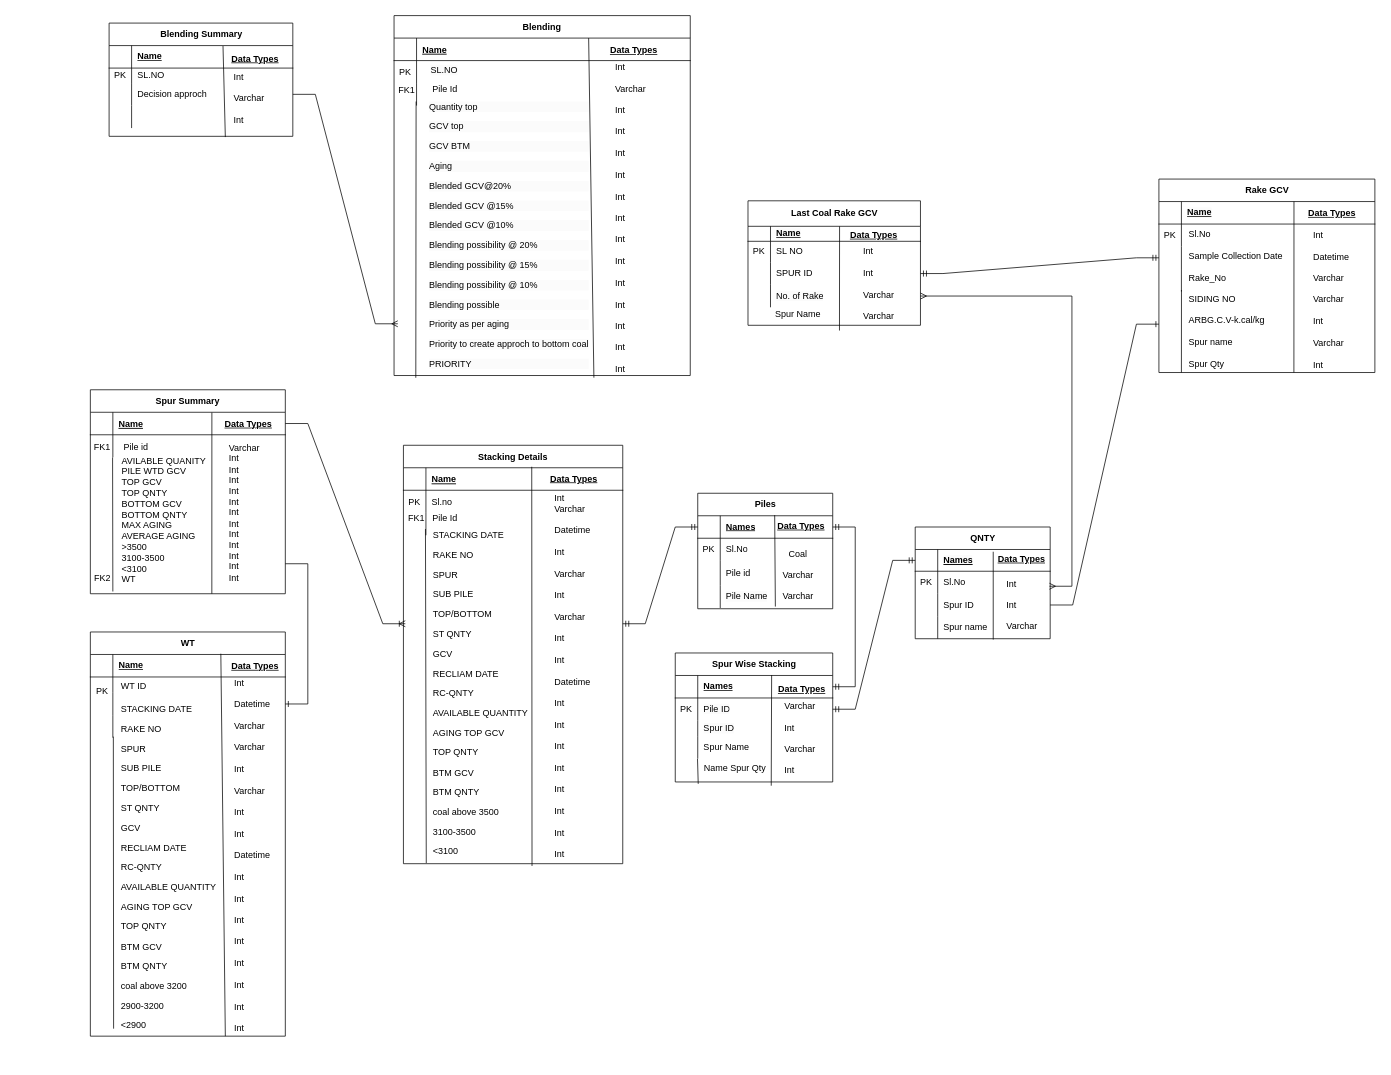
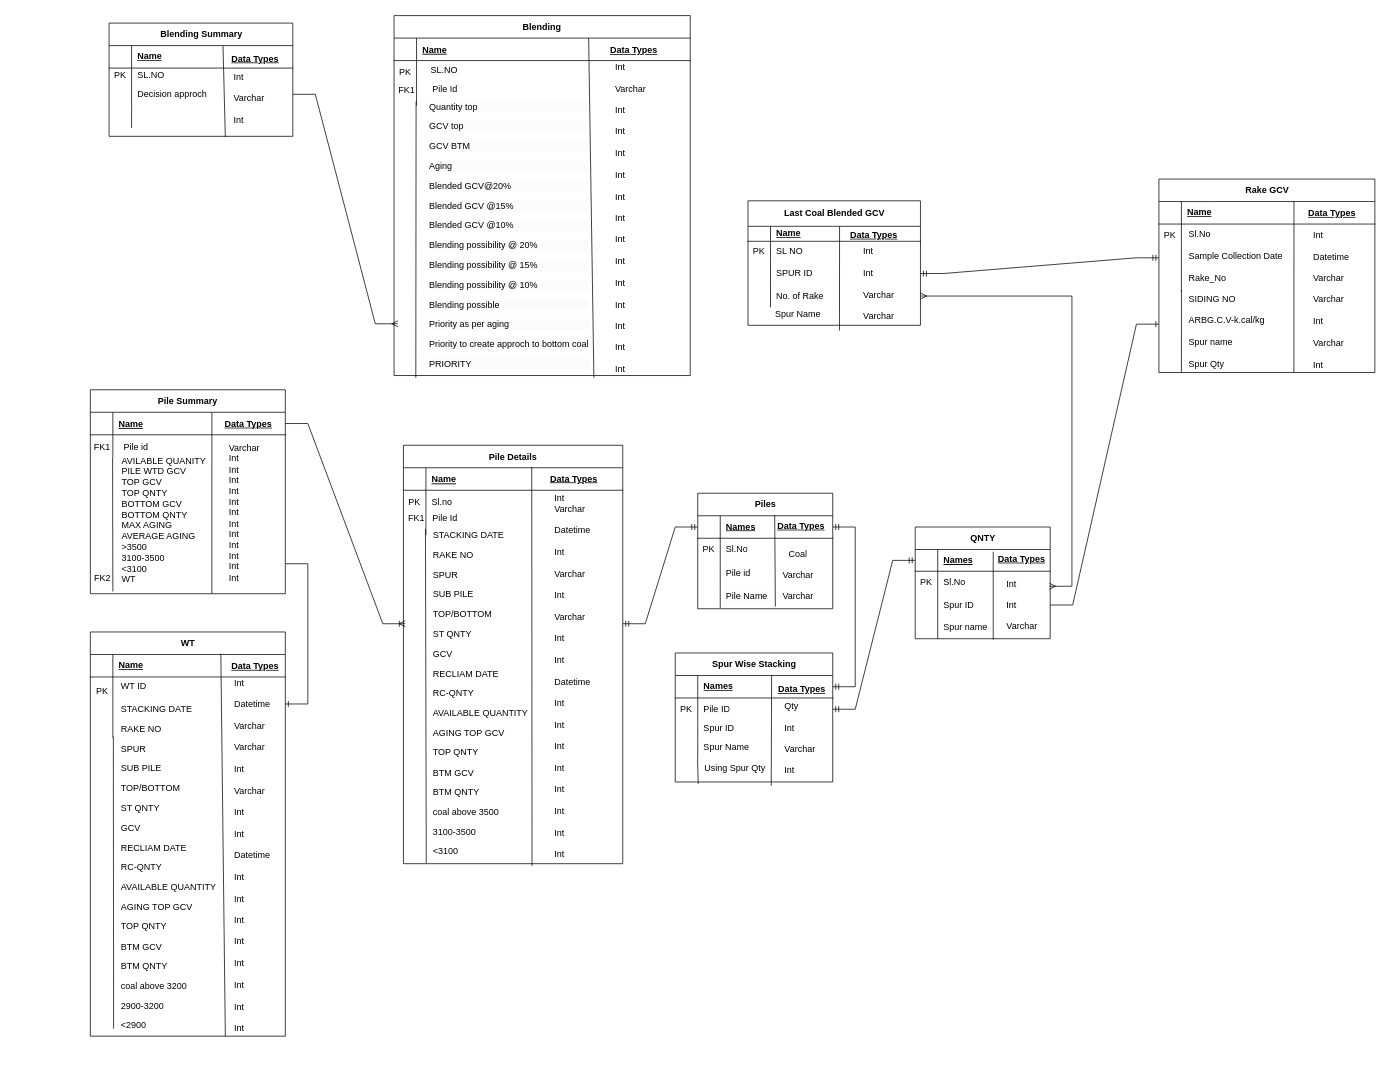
node "Last Coal Rake GCV": label "Last Coal Rake GCV" -> "Last Coal Blended GCV"
node "Spur Summary": label "Spur Summary" -> "Pile Summary"
node "Stacking Details": label "Stacking Details" -> "Pile Details"
node "Varchar Int Varchar Int": label "Varchar Int Varchar Int" -> "Qty Int Varchar Int"
node "Name Spur Qty": label "Name Spur Qty" -> "Using Spur Qty"
